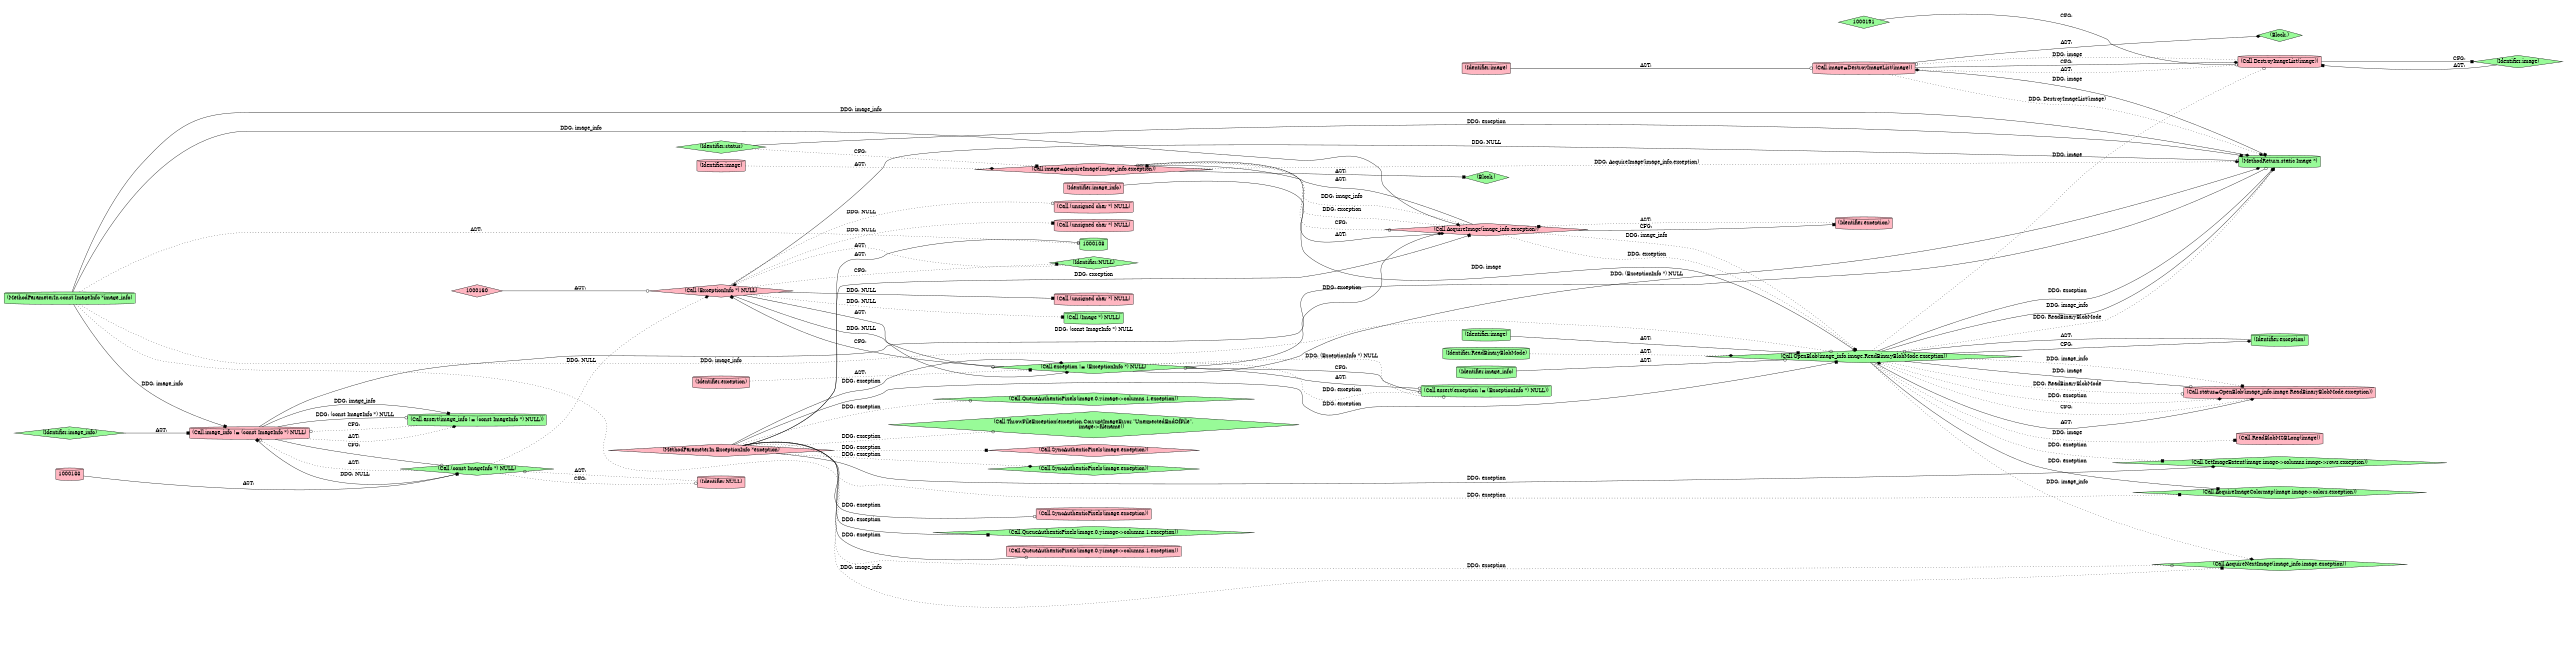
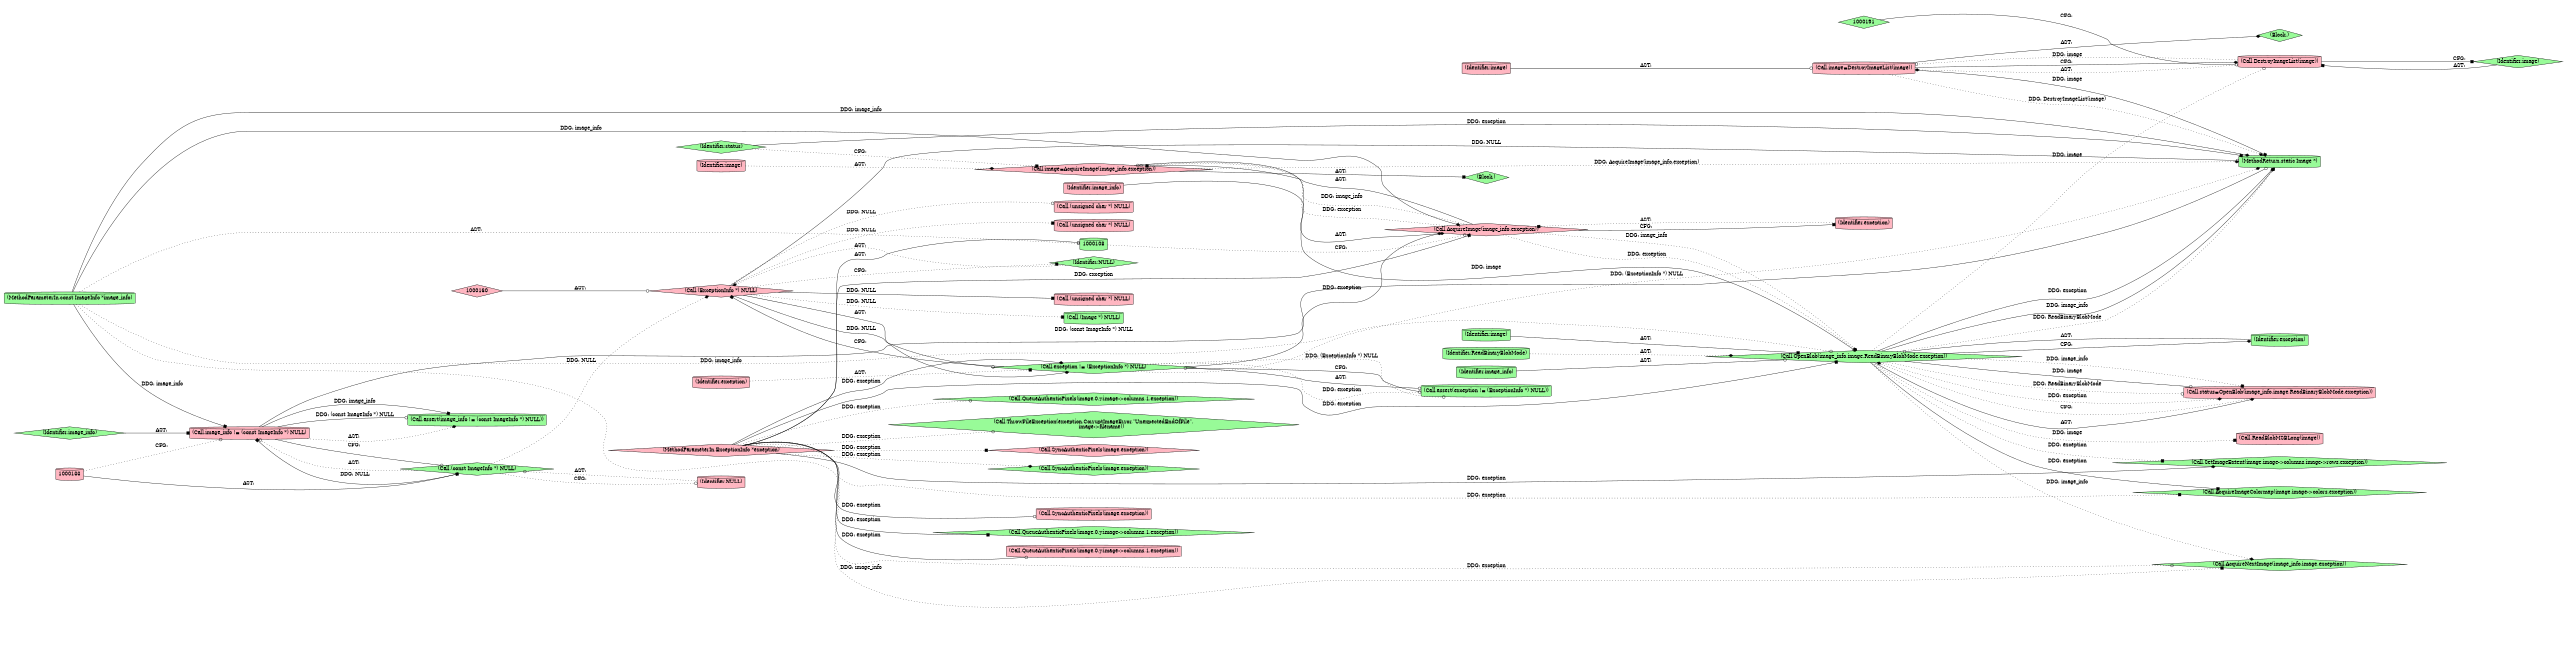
edge "(Call,image=AcquireImage(image_info,exception))" -> "(Call,AcquireImage(image_info,exception))": now "1000108" -> "(Call,AcquireImage(image_info,exception))"
edge "(Call,exception != (ExceptionInfo *) NULL)" -> "(MethodReturn,static Image *)": style solid -> dotted
edge "(Call,assert(image_info != (const ImageInfo *) NULL))" -> "(Call,image_info != (const ImageInfo *) NULL)": now "1000133" -> "(Call,image_info != (const ImageInfo *) NULL)"
